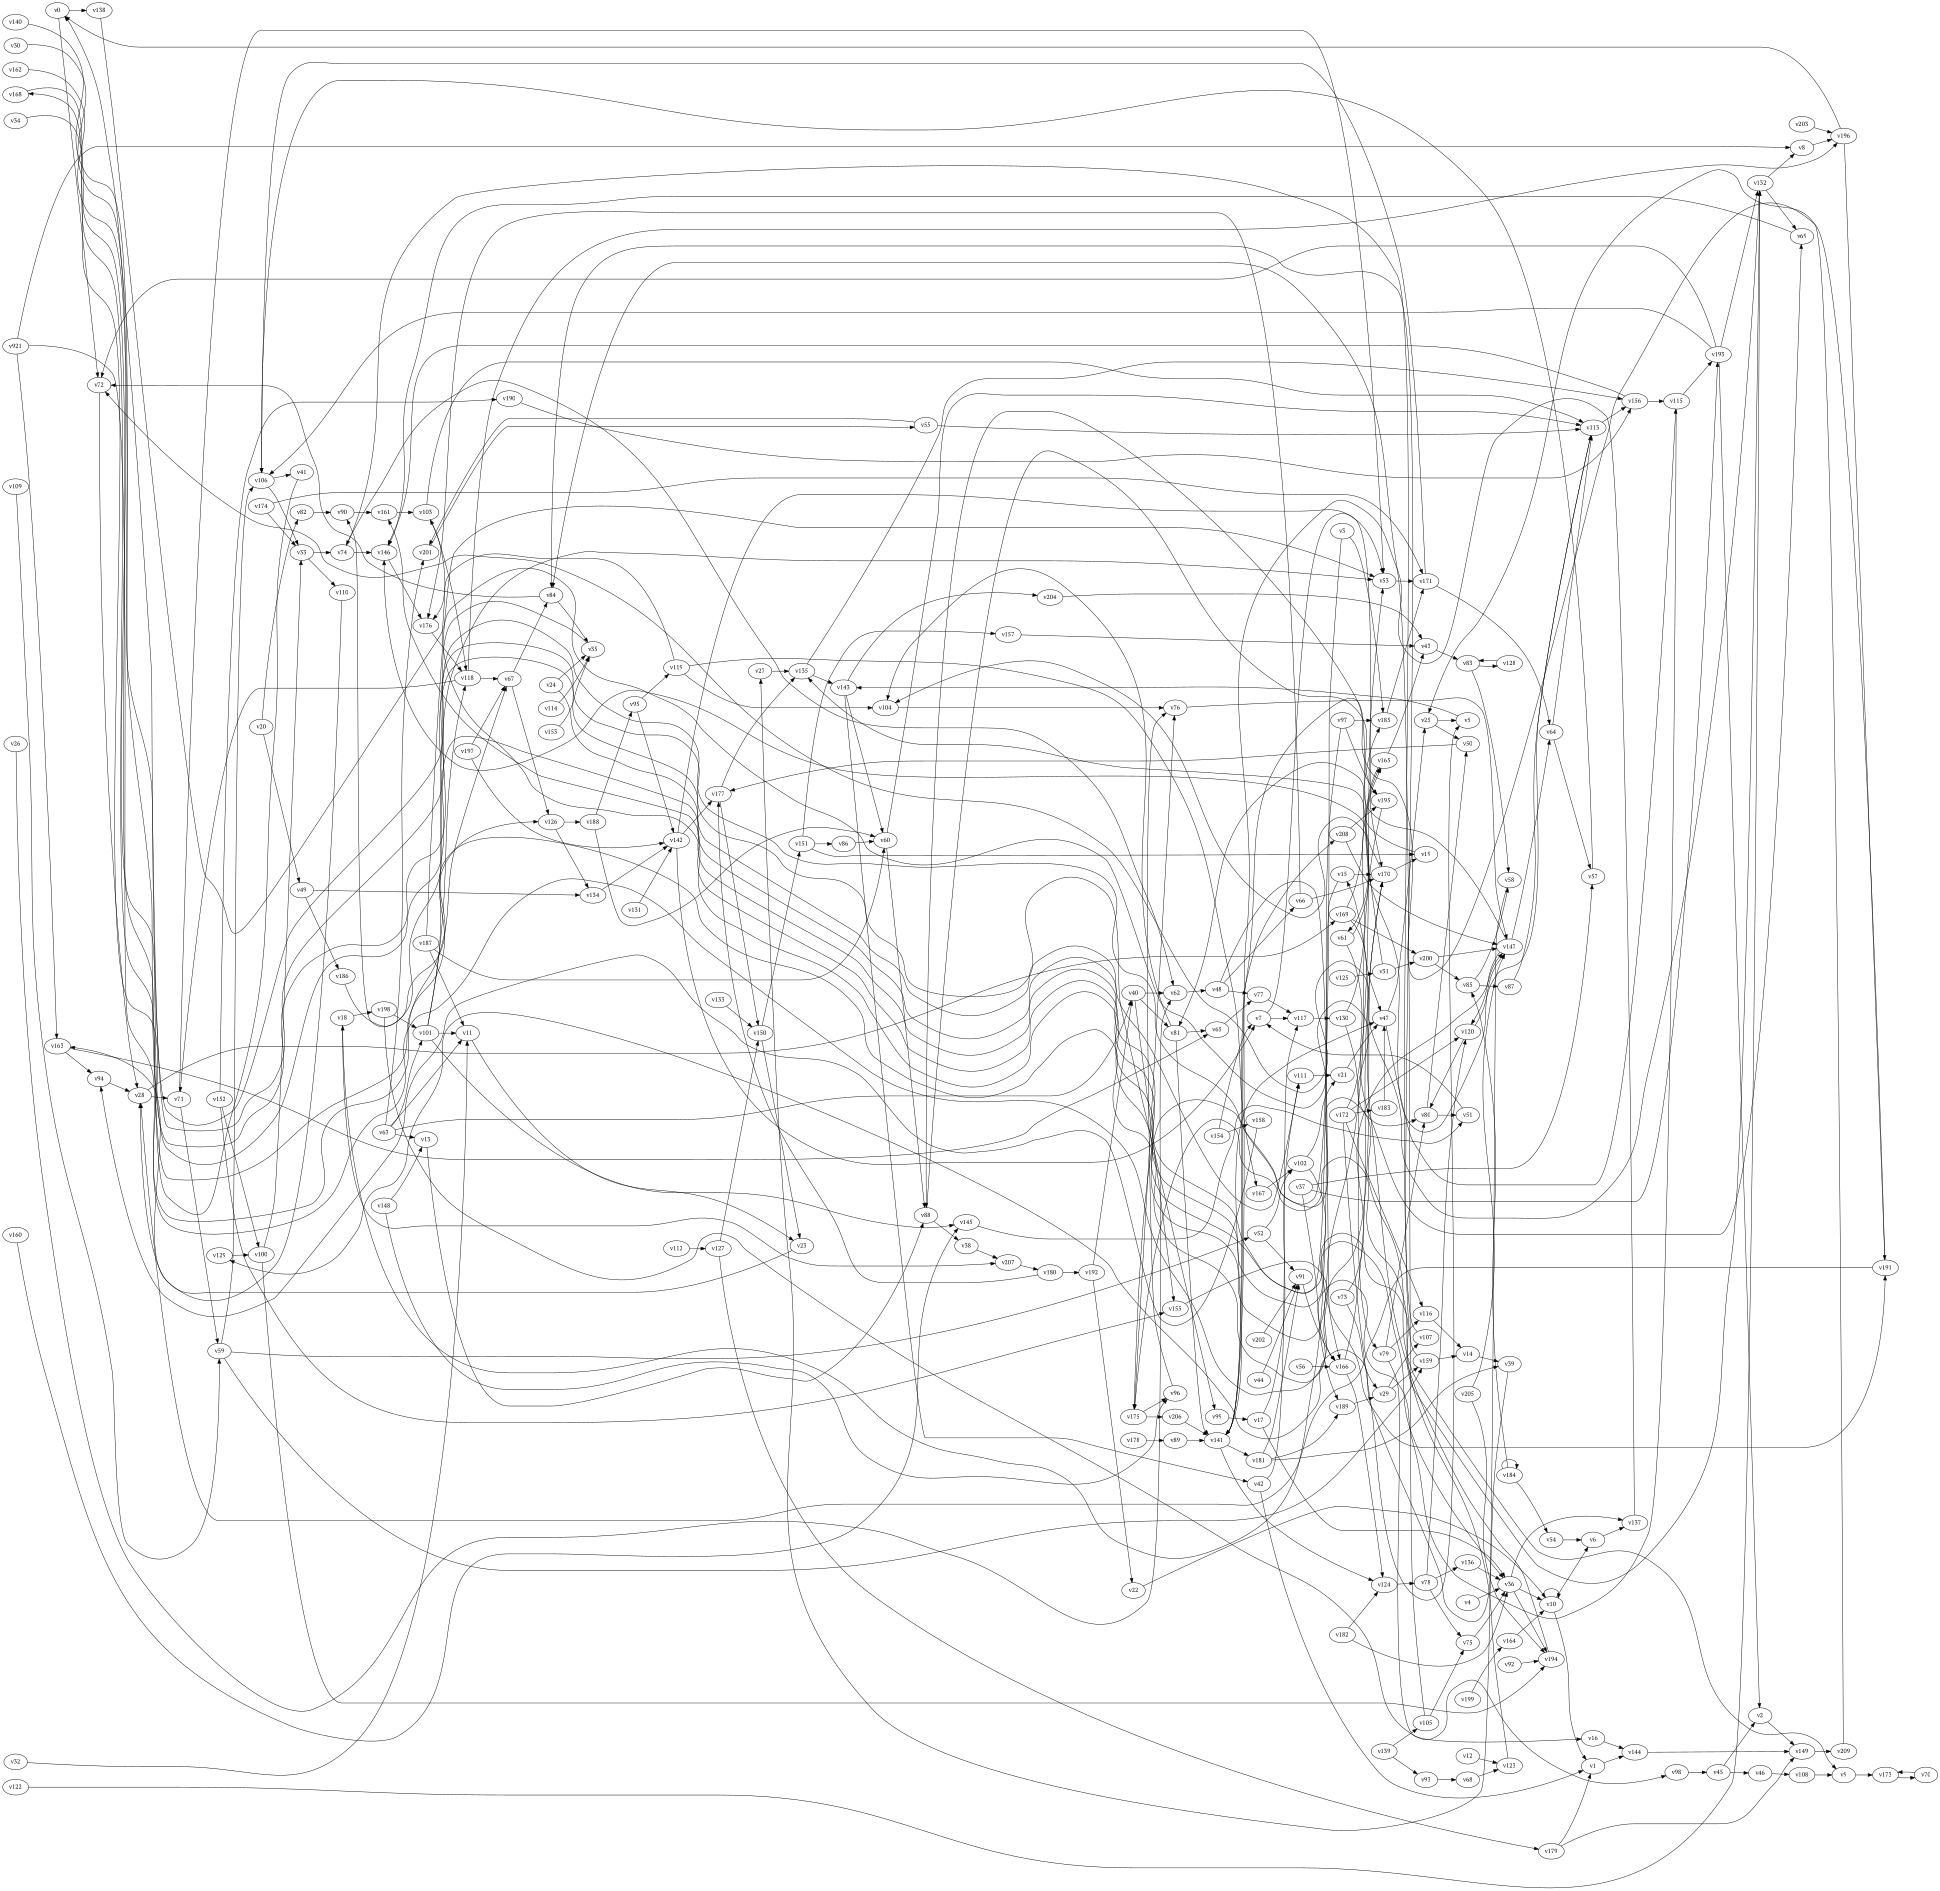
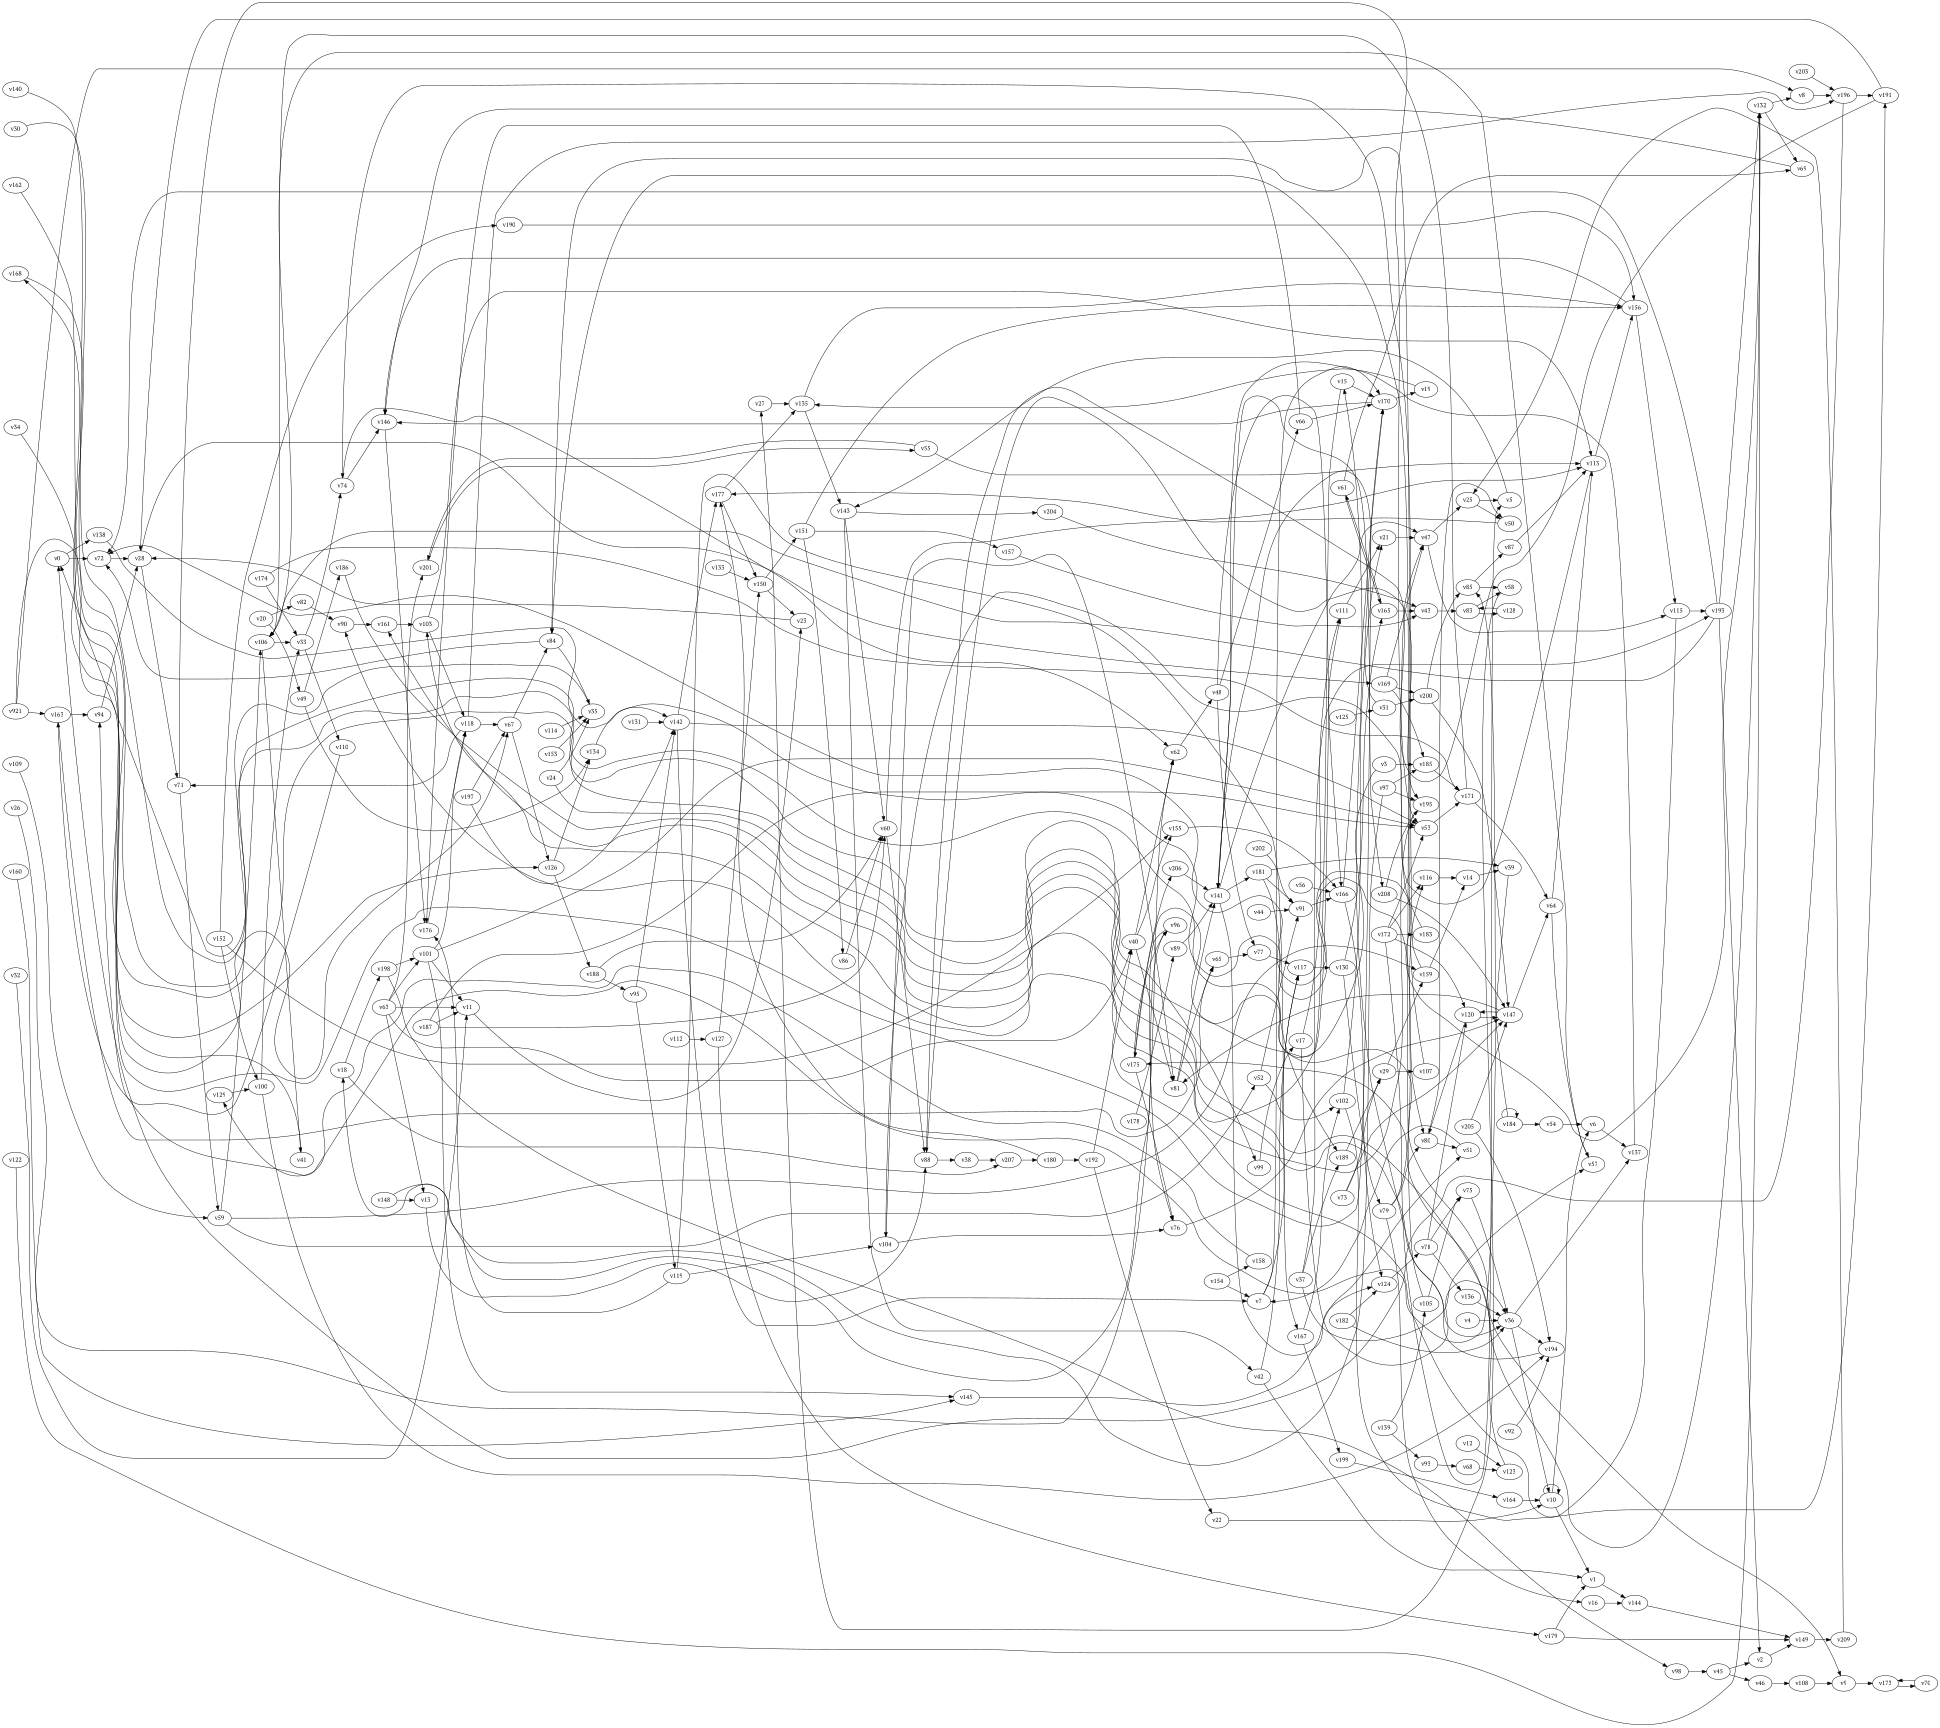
edge "v81" -> "v104": reversed
edge "v151" -> "v19": now "v151" -> "v156"
edge "v167" -> "v199": added
